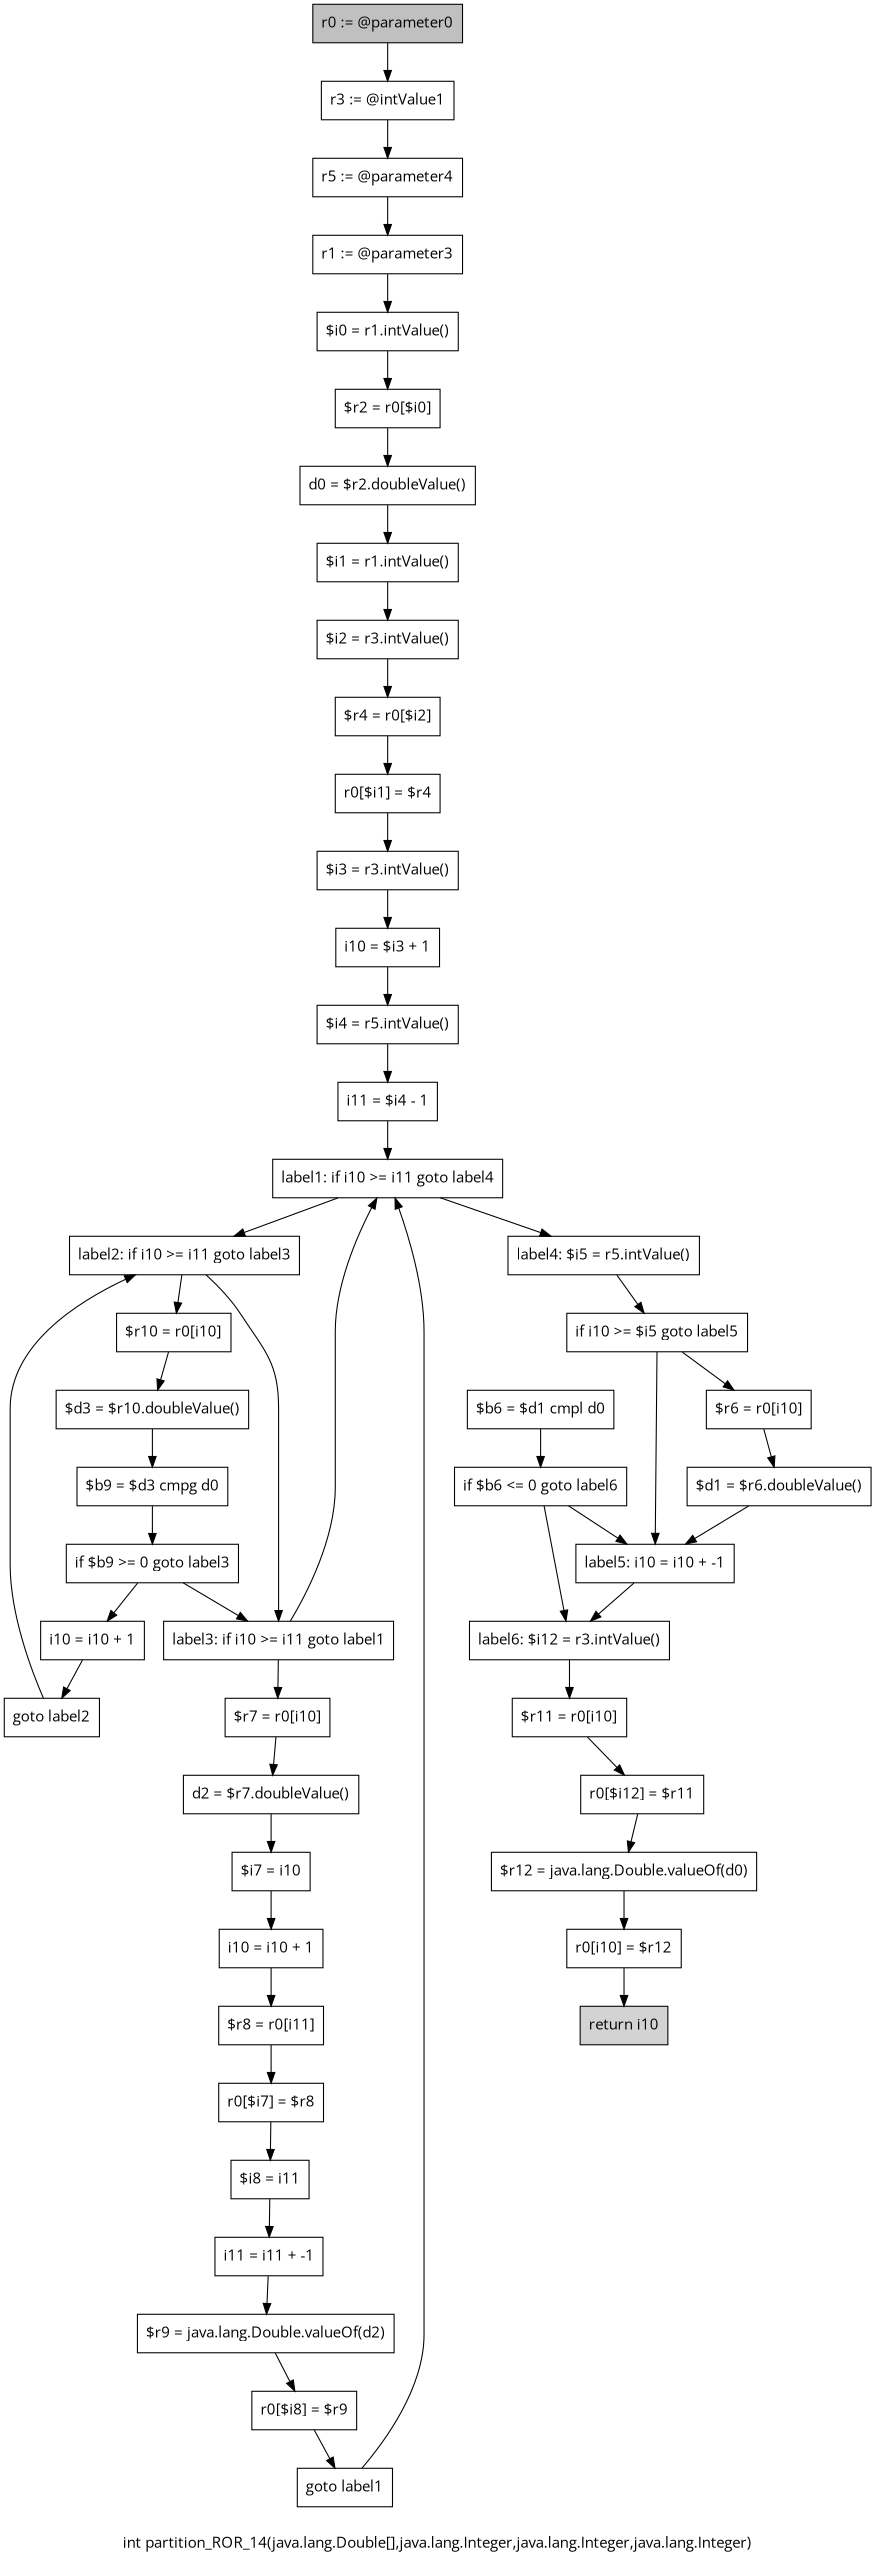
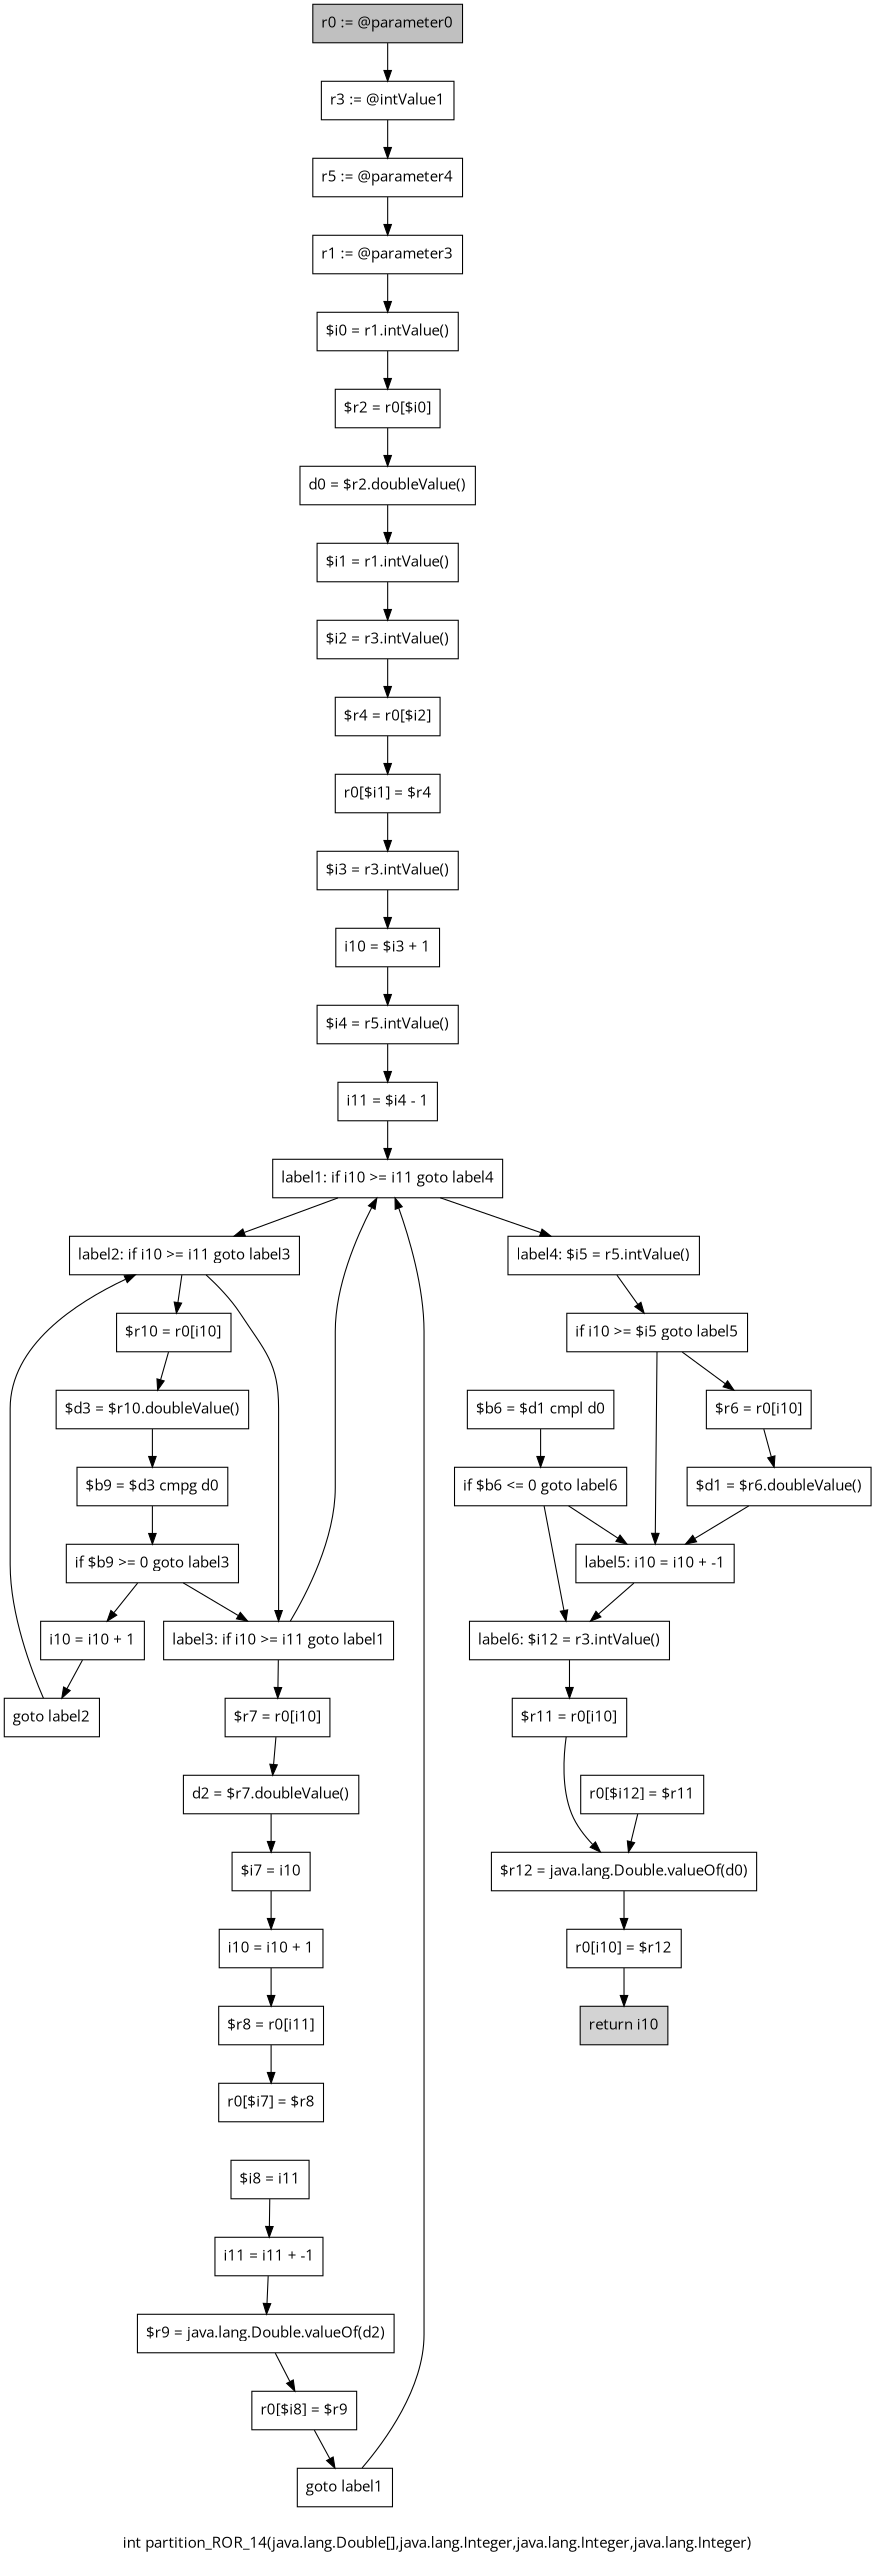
edge "$r11 = r0[i10]" -> "r0[$i12] = $r11": now "$r11 = r0[i10]" -> "$r12 = java.lang.Double.valueOf(d0)"
edge "r0[$i7] = $r8" -> "$i8 = i11": removed
